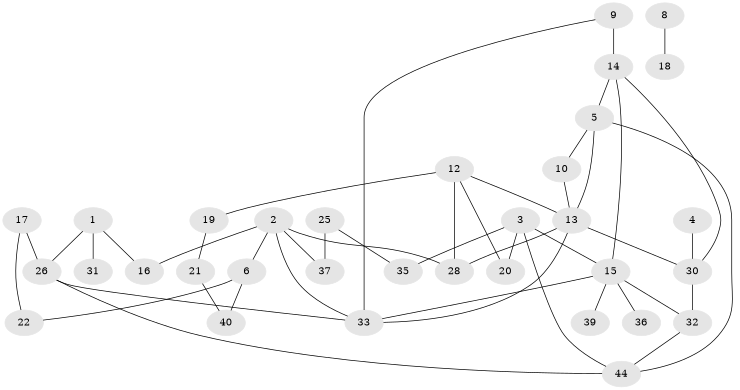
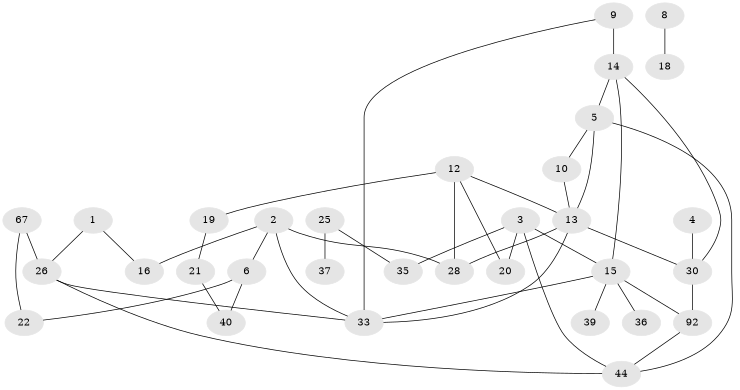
node "17": label "17" -> "67"
edge "2" -- "37": removed
node "31": removed
node "32": label "32" -> "92"
